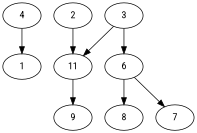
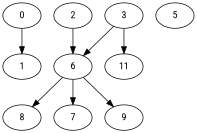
node "4": label "4" -> "0"
node "5": added
edge "2" -> "11": now "2" -> "6"
edge "11" -> "9": now "6" -> "9"
